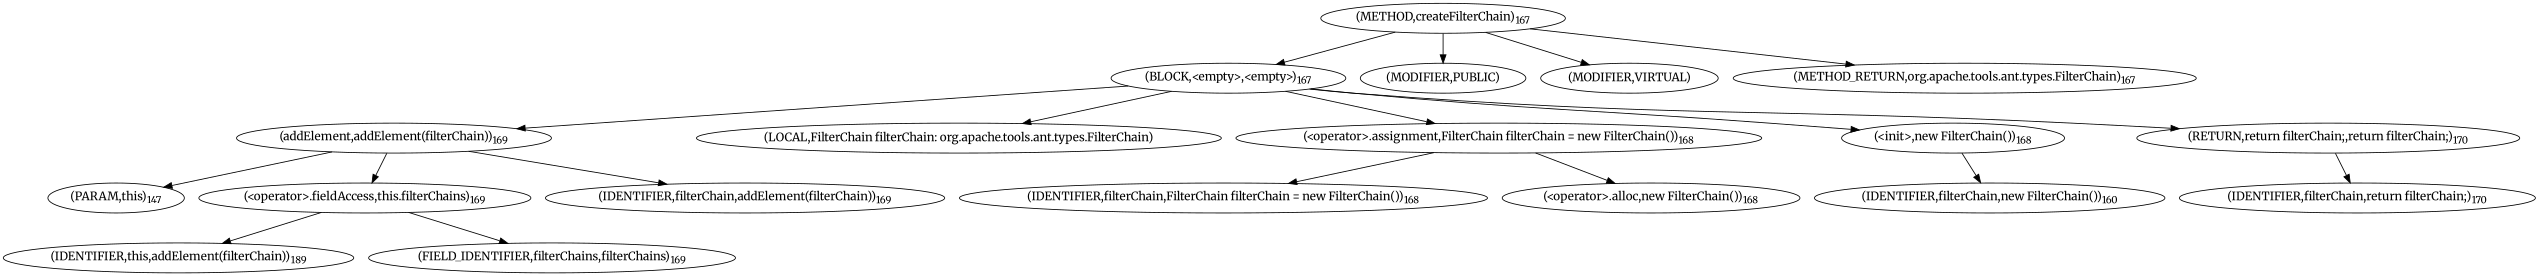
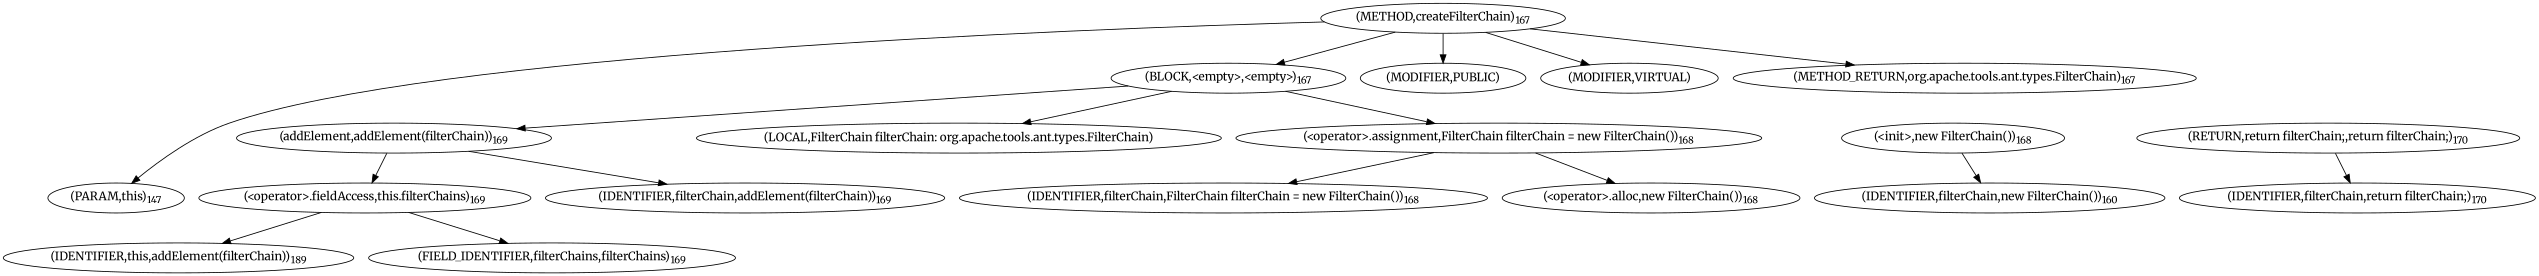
edge "(BLOCK,<empty>,<empty>)" -> "(RETURN,return filterChain;,return filterChain;)": removed
edge "(BLOCK,<empty>,<empty>)" -> "(<init>,new FilterChain())": removed
edge "(addElement,addElement(filterChain))" -> "(PARAM,this)": now "(METHOD,createFilterChain)" -> "(PARAM,this)"
